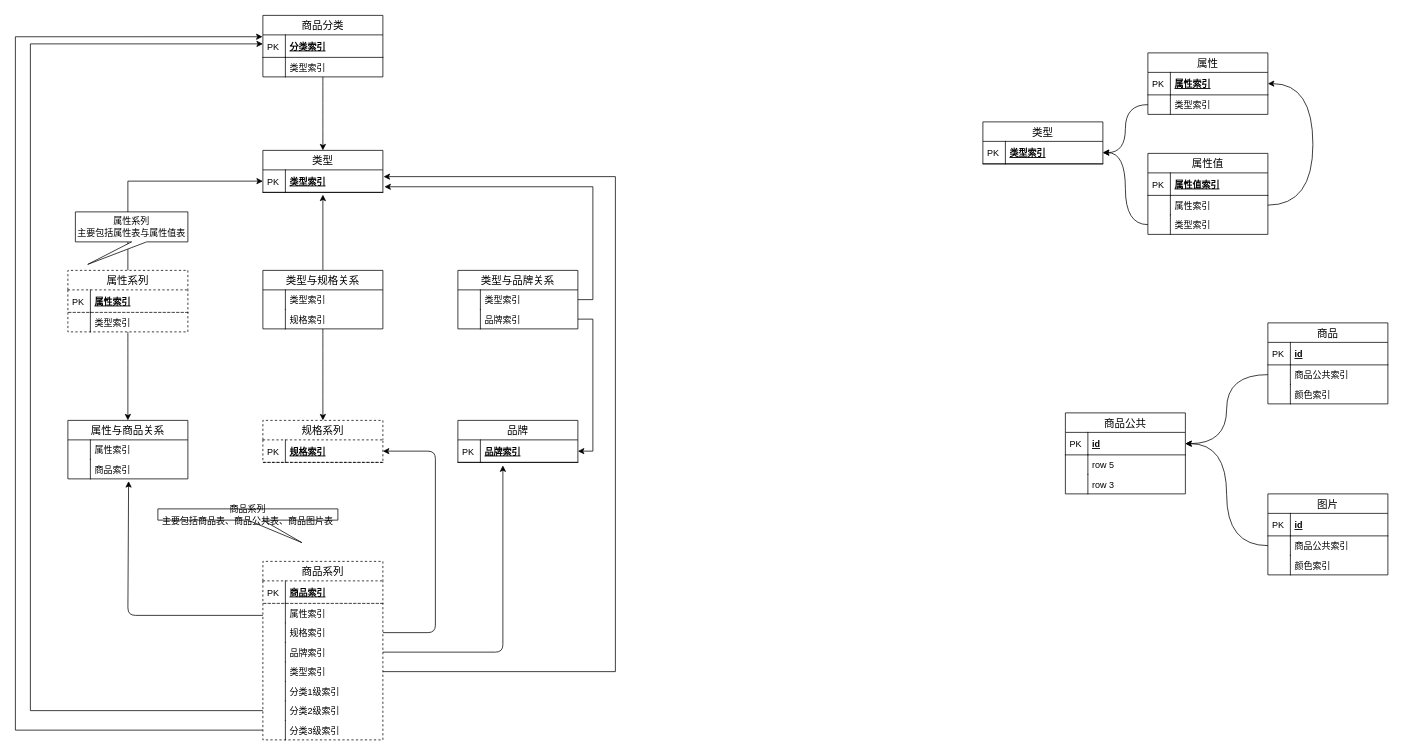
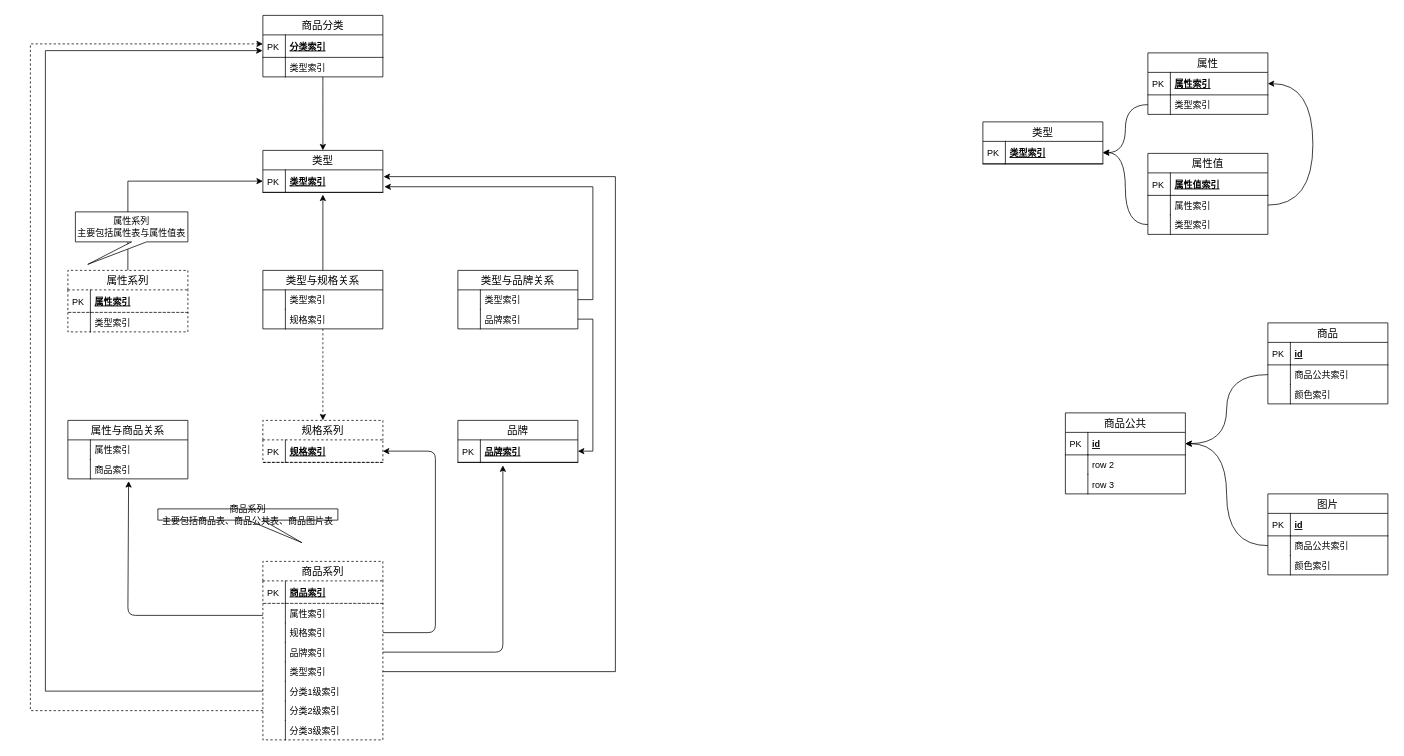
edge "分类3级索引" -> "分类索引": removed
edge "分类1级索引" -> "分类索引": added
edge "类型与规格关系" -> "规格系列": style solid -> dashed
edge "分类2级索引" -> "分类索引": style solid -> dashed
edge "属性系列" -> "属性与商品关系": removed
node "row 5": label "row 5" -> "row 2"
